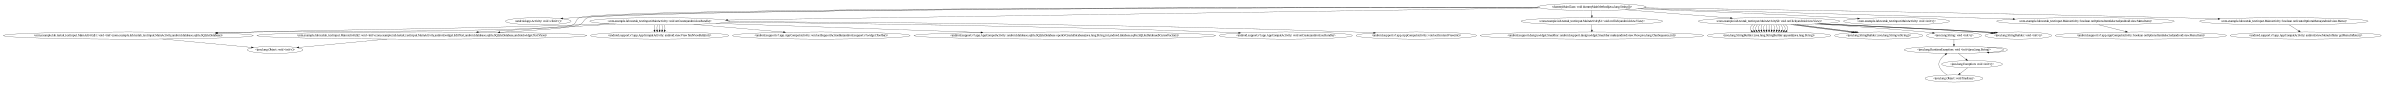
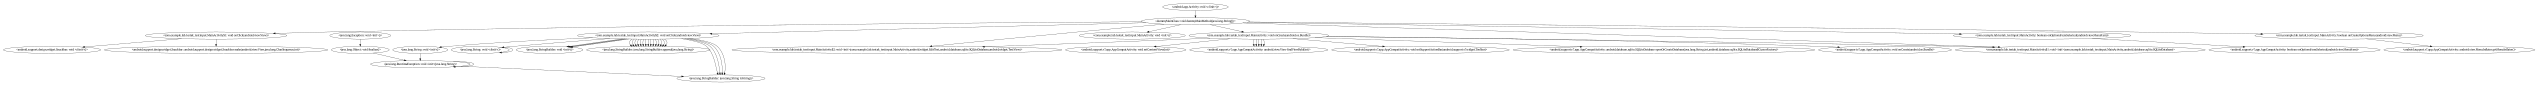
edge "<dummyMainClass: void dummyMainMethod(java.lang.String[])>" -> "<android.app.Activity: void <clinit>()>": reversed
node "<android.support.design.widget.Snackbar: void <clinit>()>": added
node "<java.lang.Object: void <init>()>": removed
node "<java.lang.String: void <clinit>()>": added
edge "<java.lang.RuntimeException: void <init>(java.lang.String)>" -> "<java.lang.Exception: void <init>()>": now "<java.lang.RuntimeException: void <init>(java.lang.String)>" -> "<java.lang.StringBuilder: java.lang.String toString()>"
